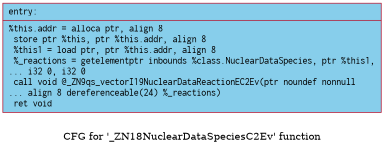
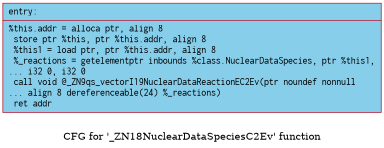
node "entry:": text "ret void" -> "ret addr"
